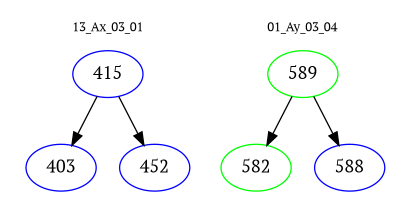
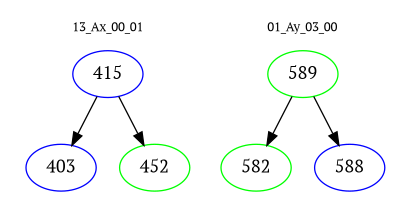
cluster "13_Ax_03_01": label "13_Ax_03_01" -> "13_Ax_00_01"
cluster "01_Ay_03_04": label "01_Ay_03_04" -> "01_Ay_03_00"
node "452": color blue -> green
